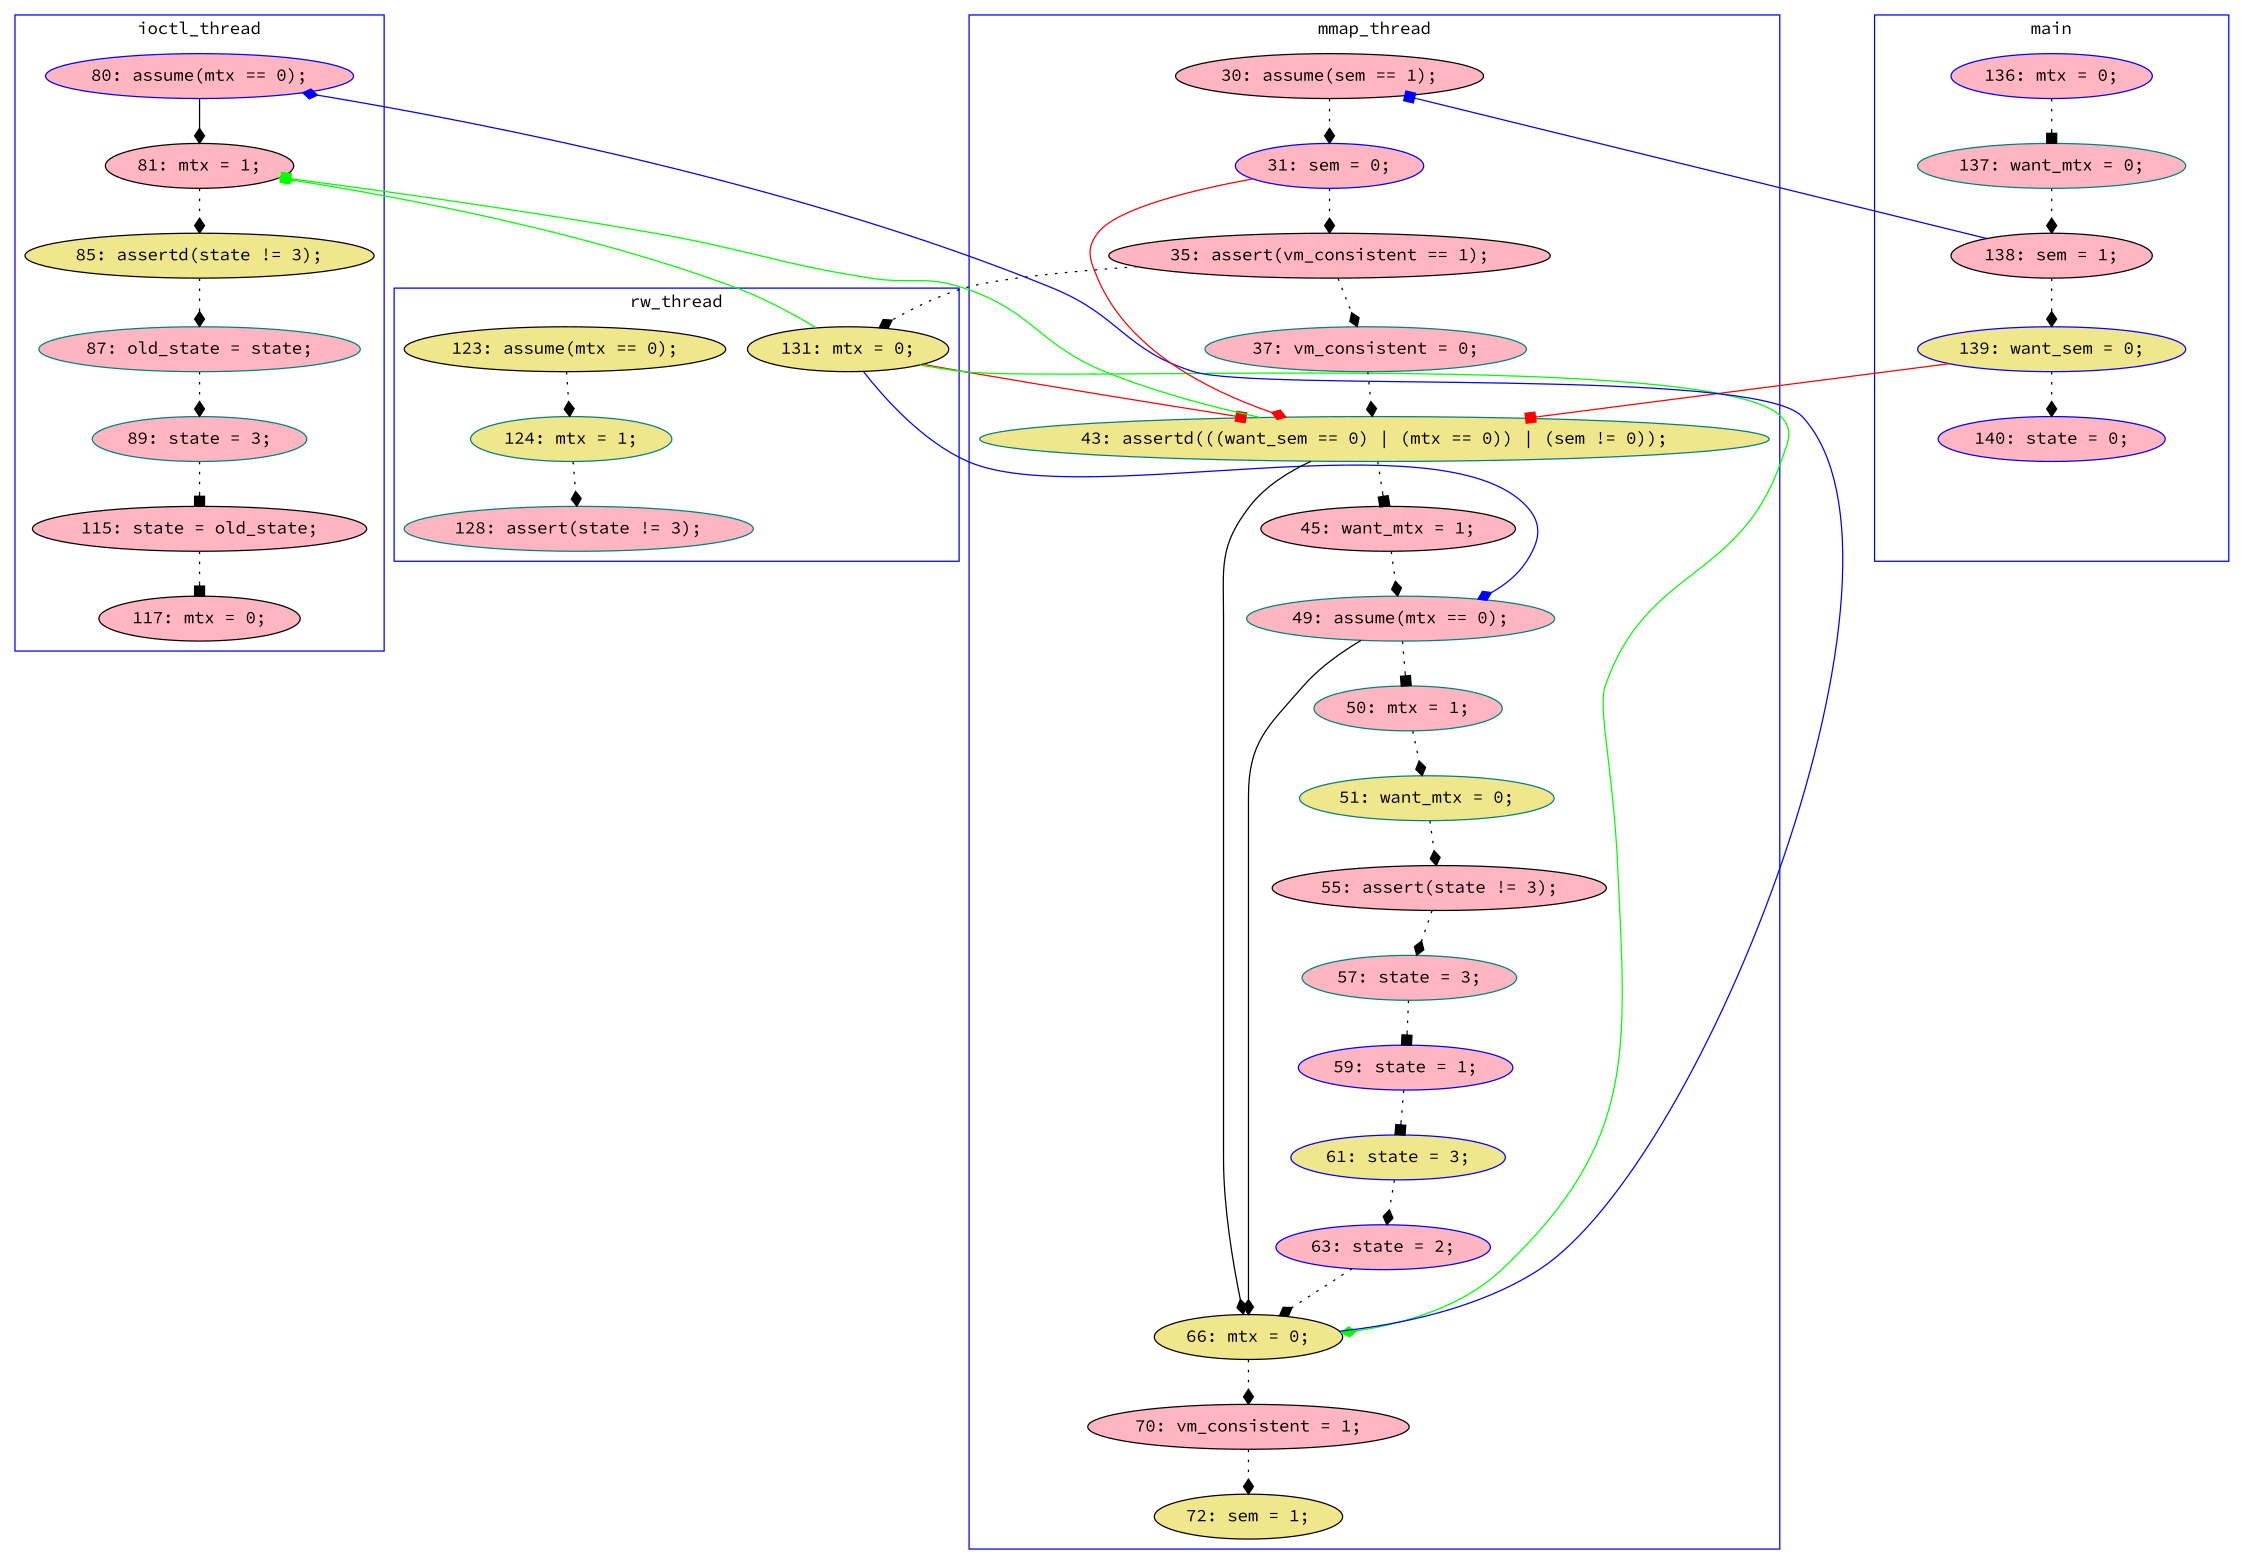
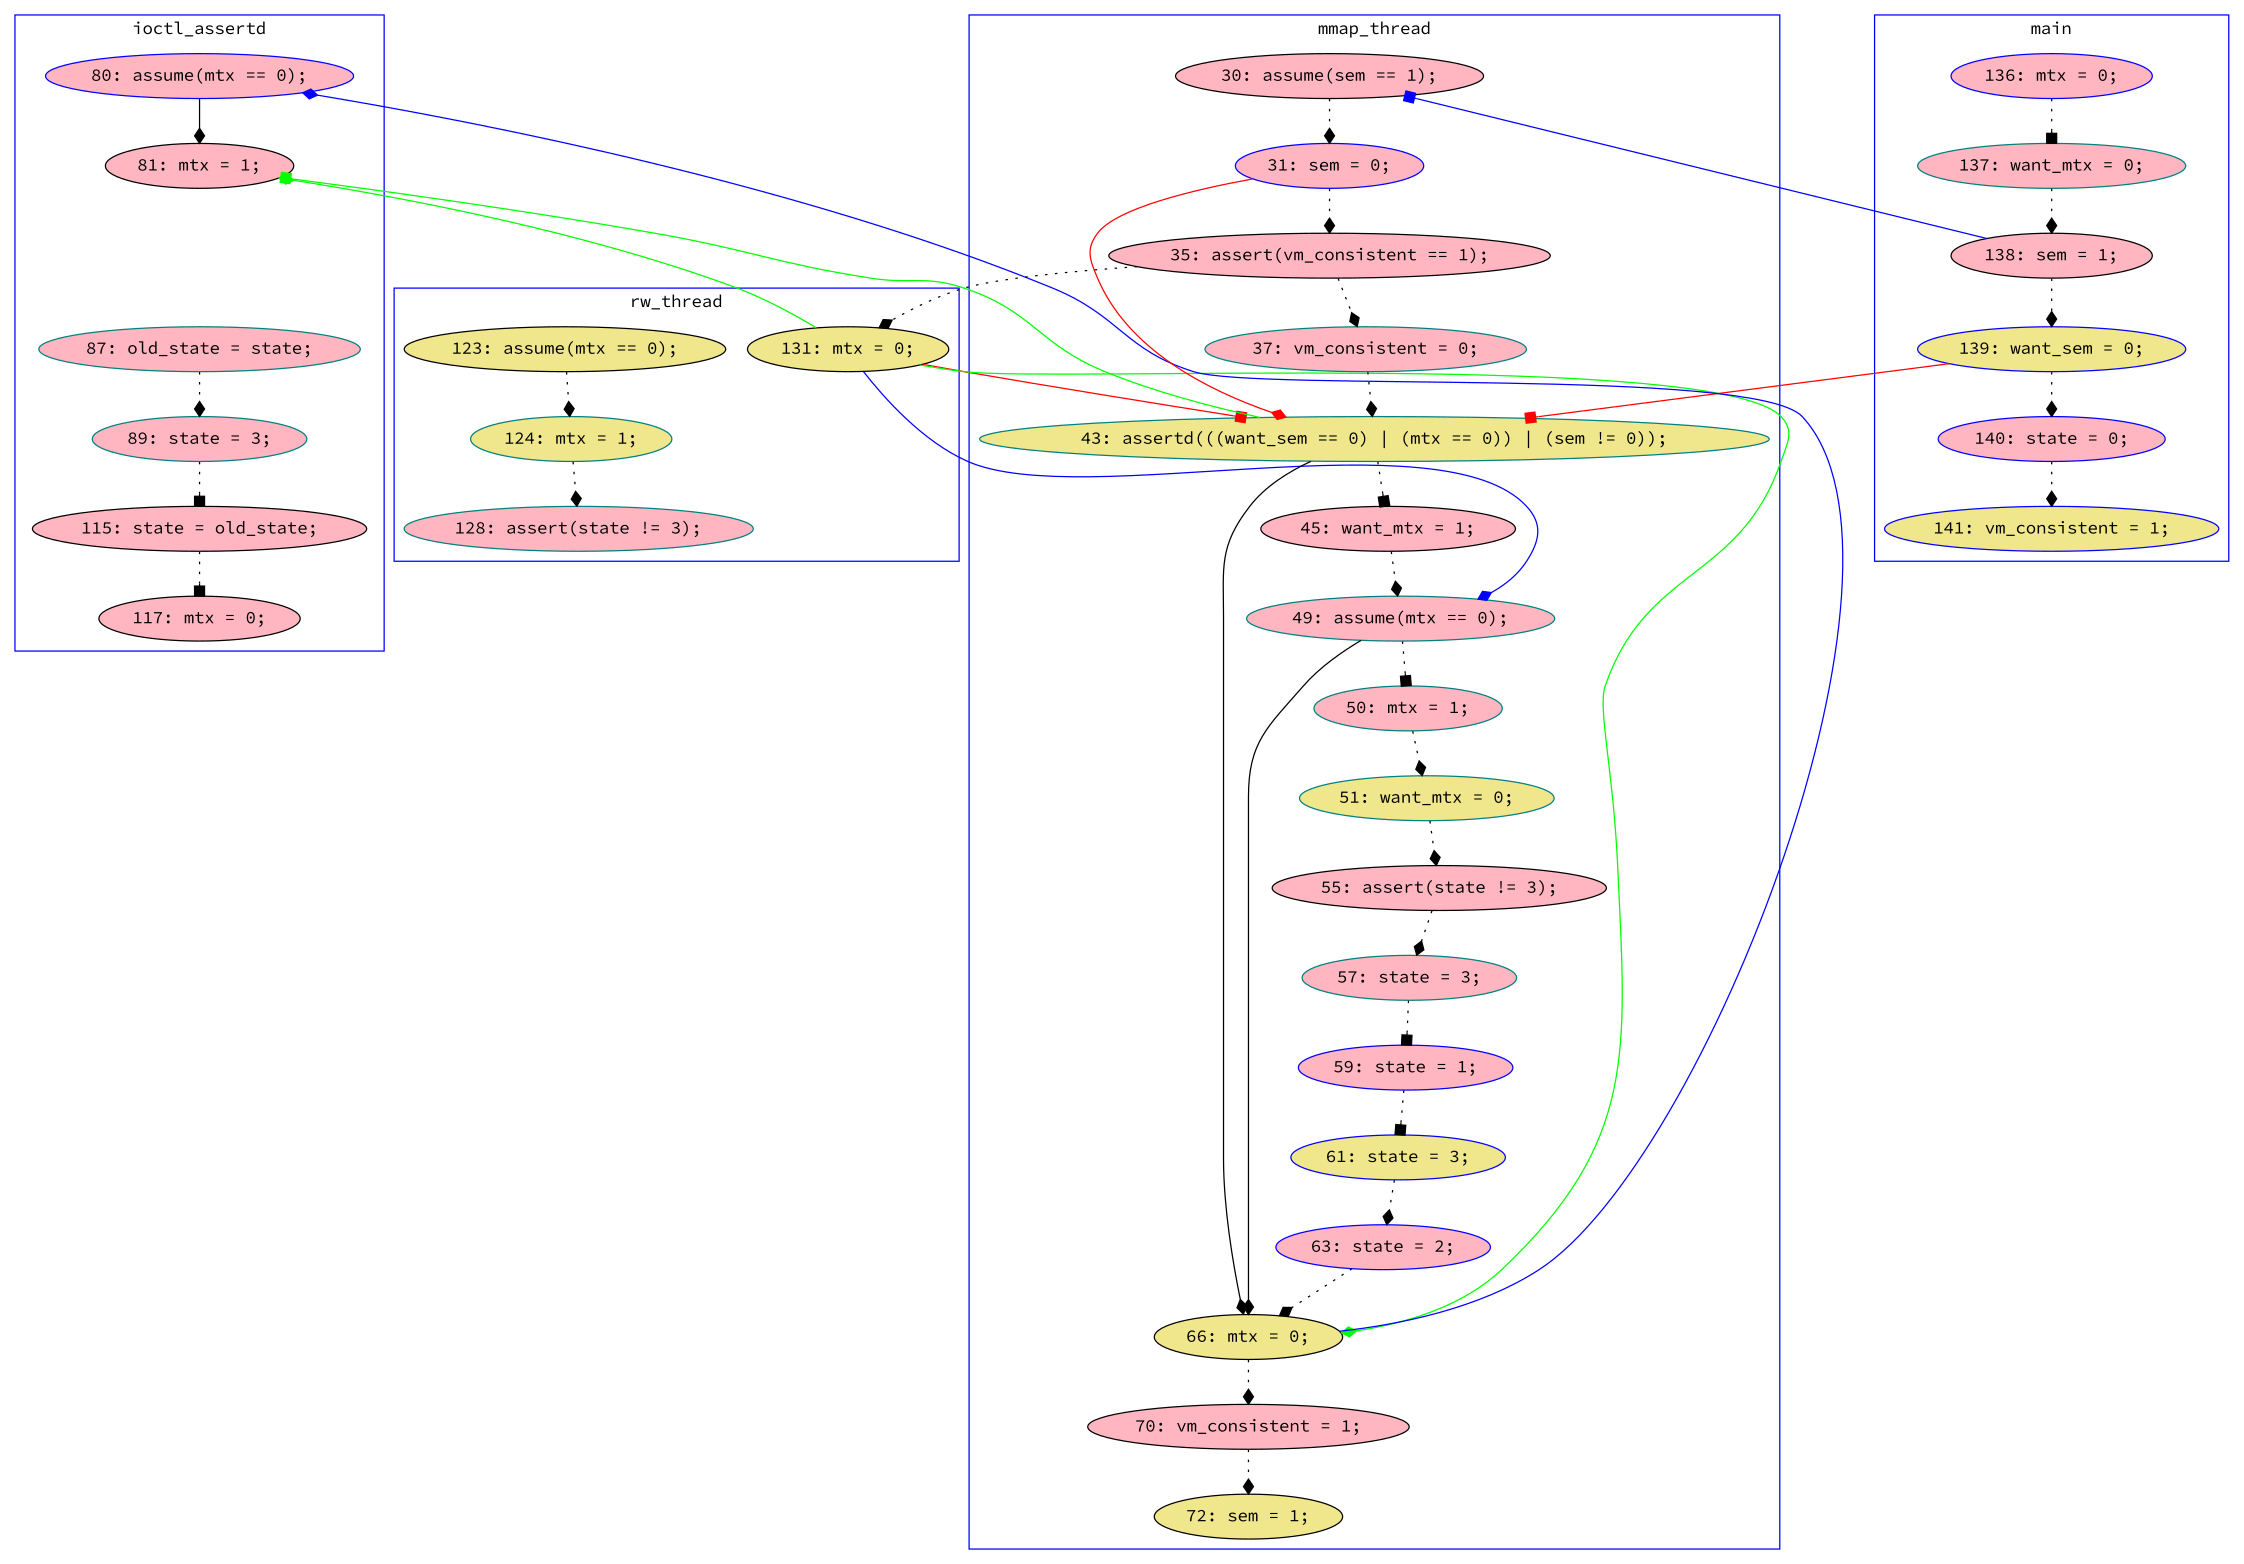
cluster "ioctl_thread": label "ioctl_thread" -> "ioctl_assertd"
node "85: assertd(state != 3);": removed
node "141: vm_consistent = 1;": added
